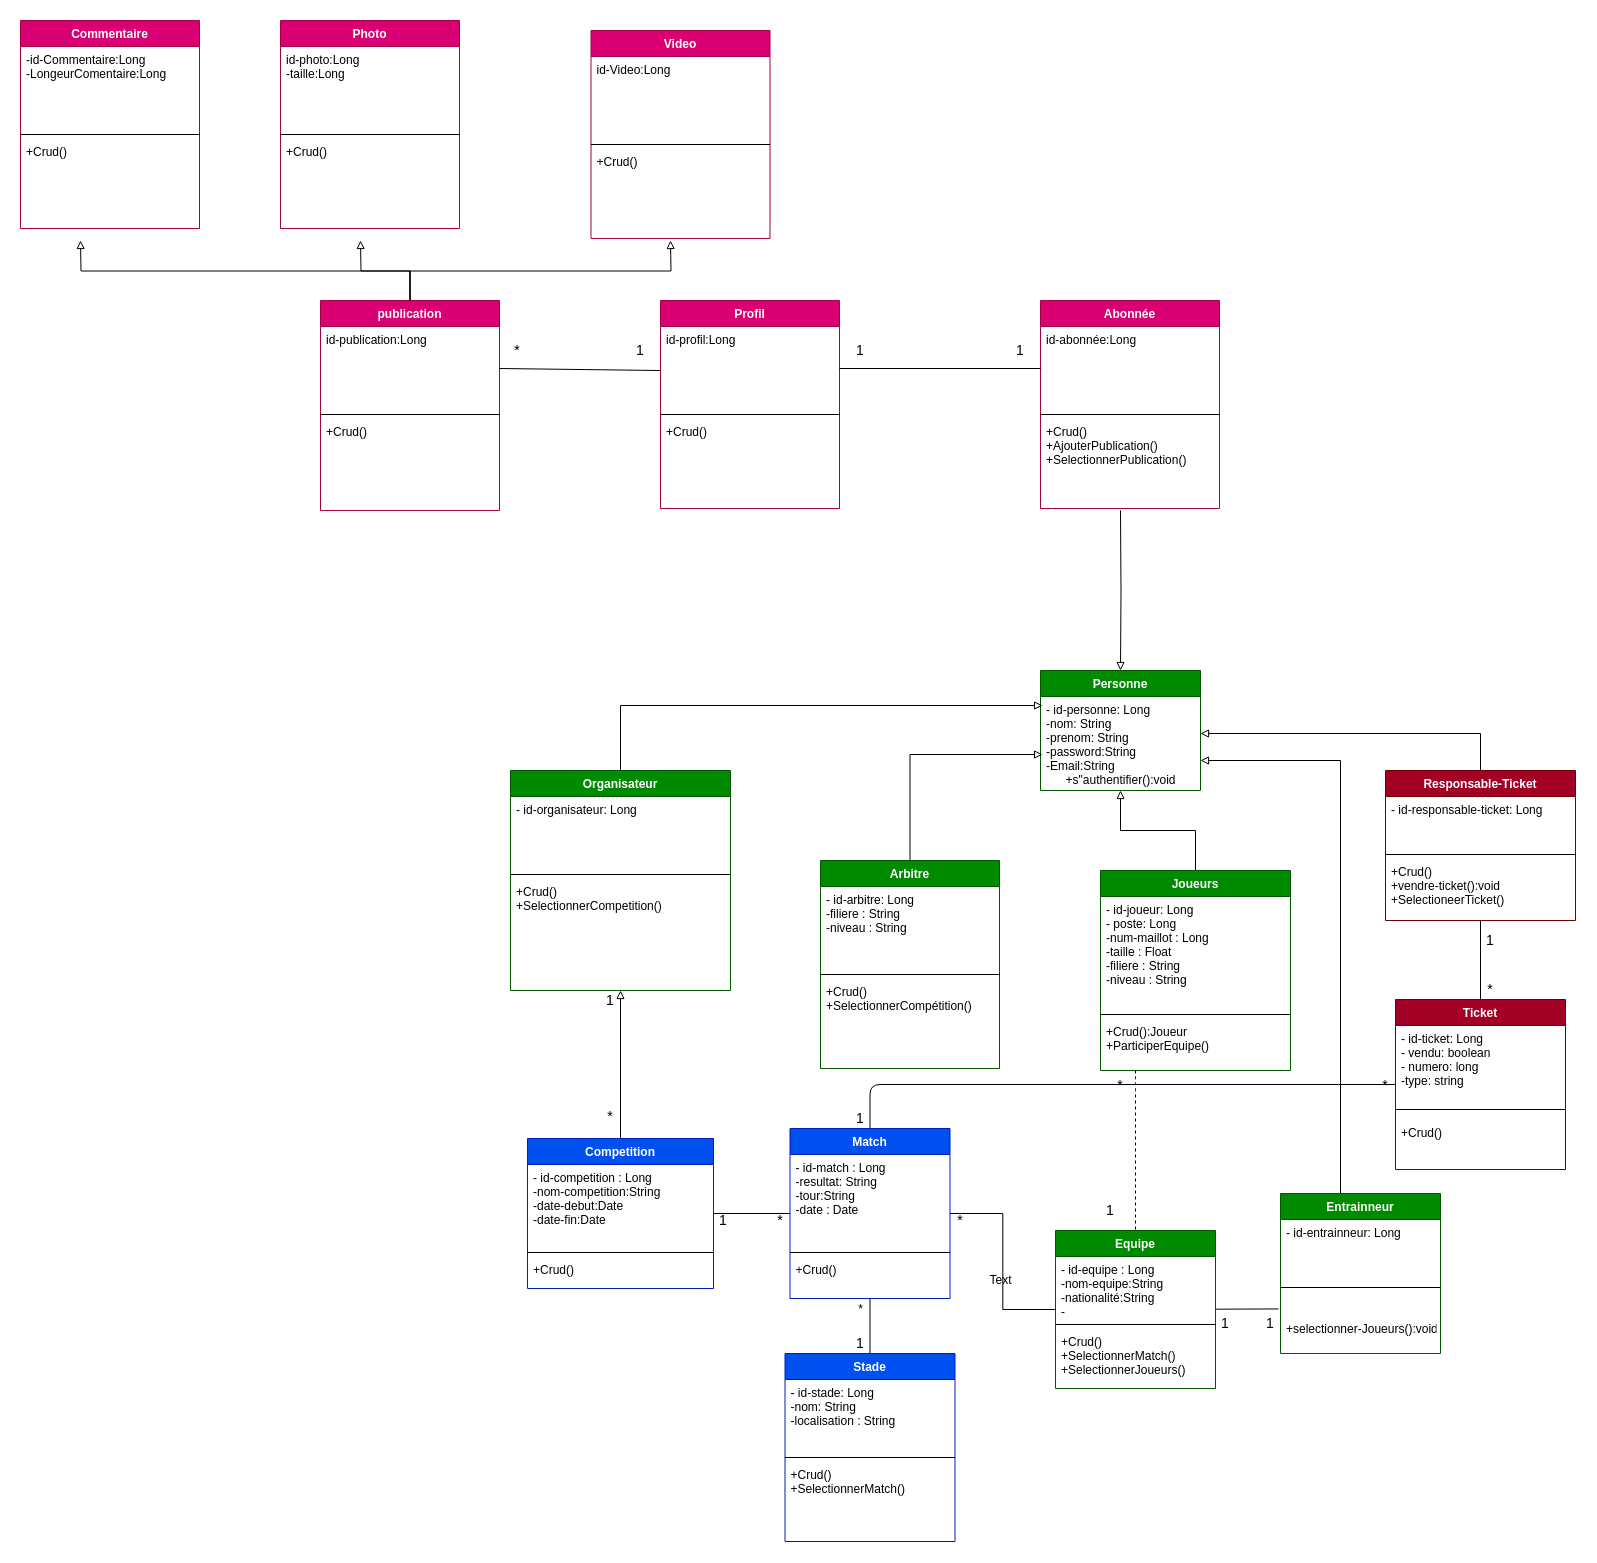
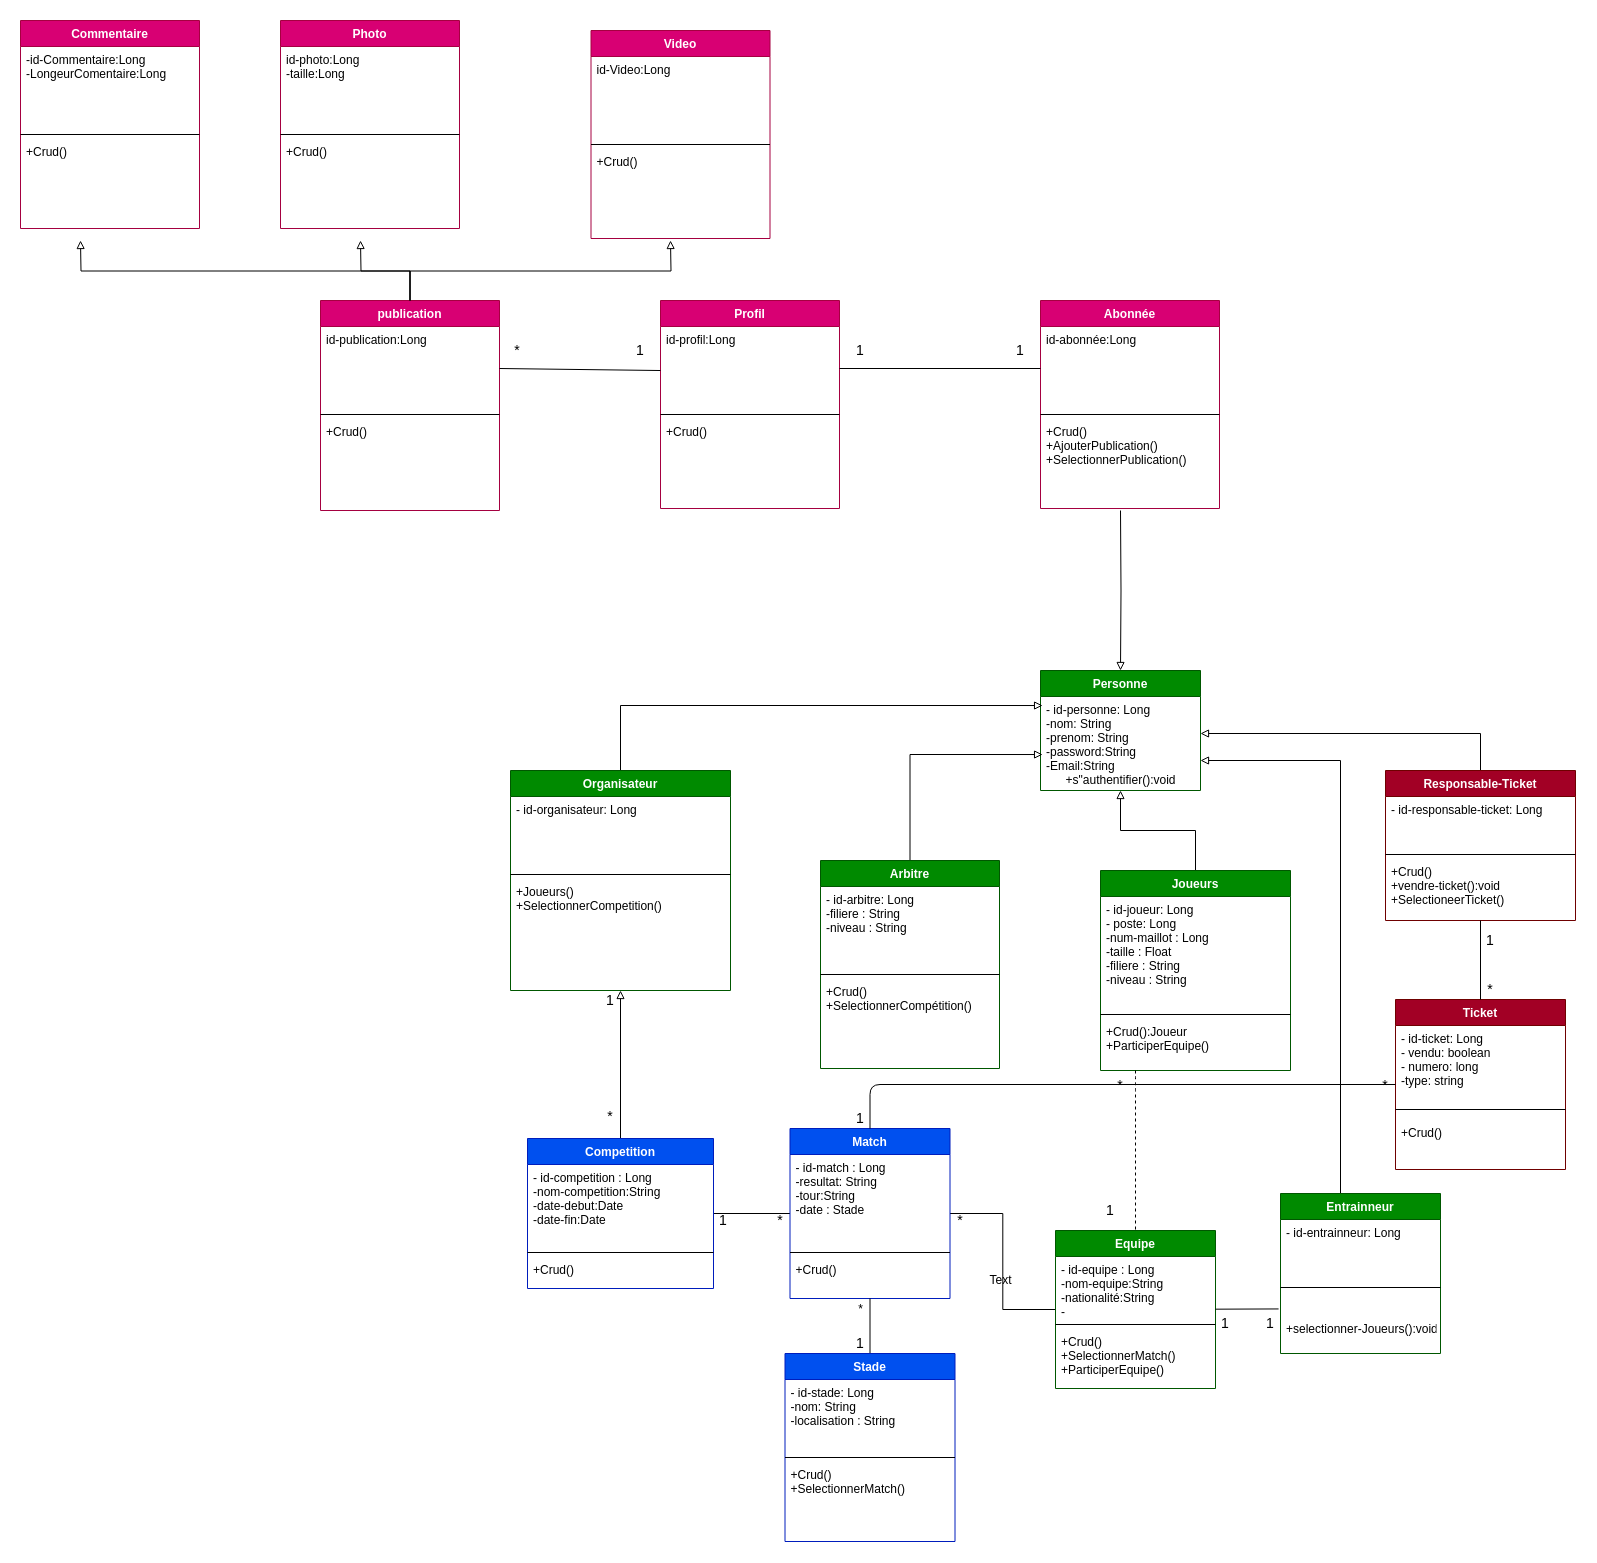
node "+Crud() +SelectionnerCompetition()": label "+Crud() +SelectionnerCompetition()" -> "+Joueurs() +SelectionnerCompetition()"
node "- id-match : Long -resultat: String -tour:String -date : Date": label "- id-match : Long -resultat: String -tour:String -date : Date" -> "- id-match : Long -resultat: String -tour:String -date : Stade"
node "+Crud() +SelectionnerMatch() +SelectionnerJoueurs()": label "+Crud() +SelectionnerMatch() +SelectionnerJoueurs()" -> "+Crud() +SelectionnerMatch() +ParticiperEquipe()"
